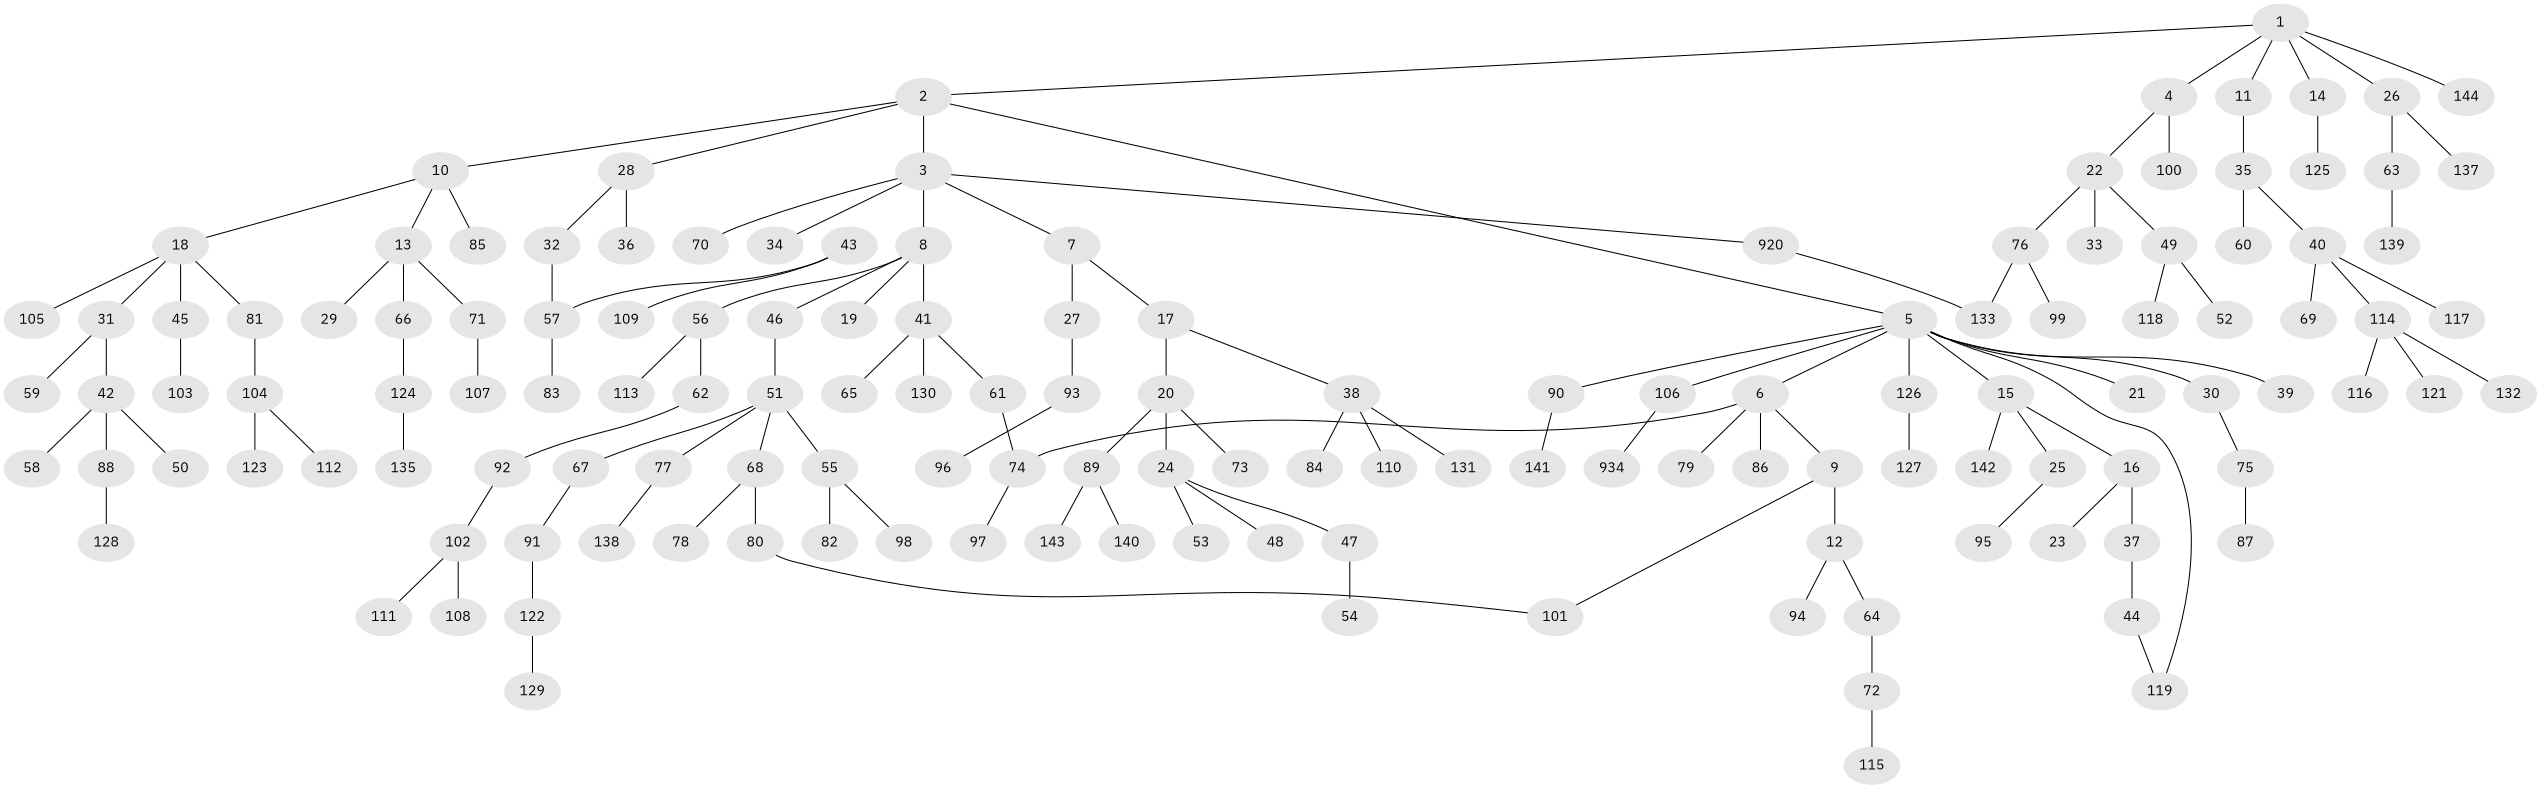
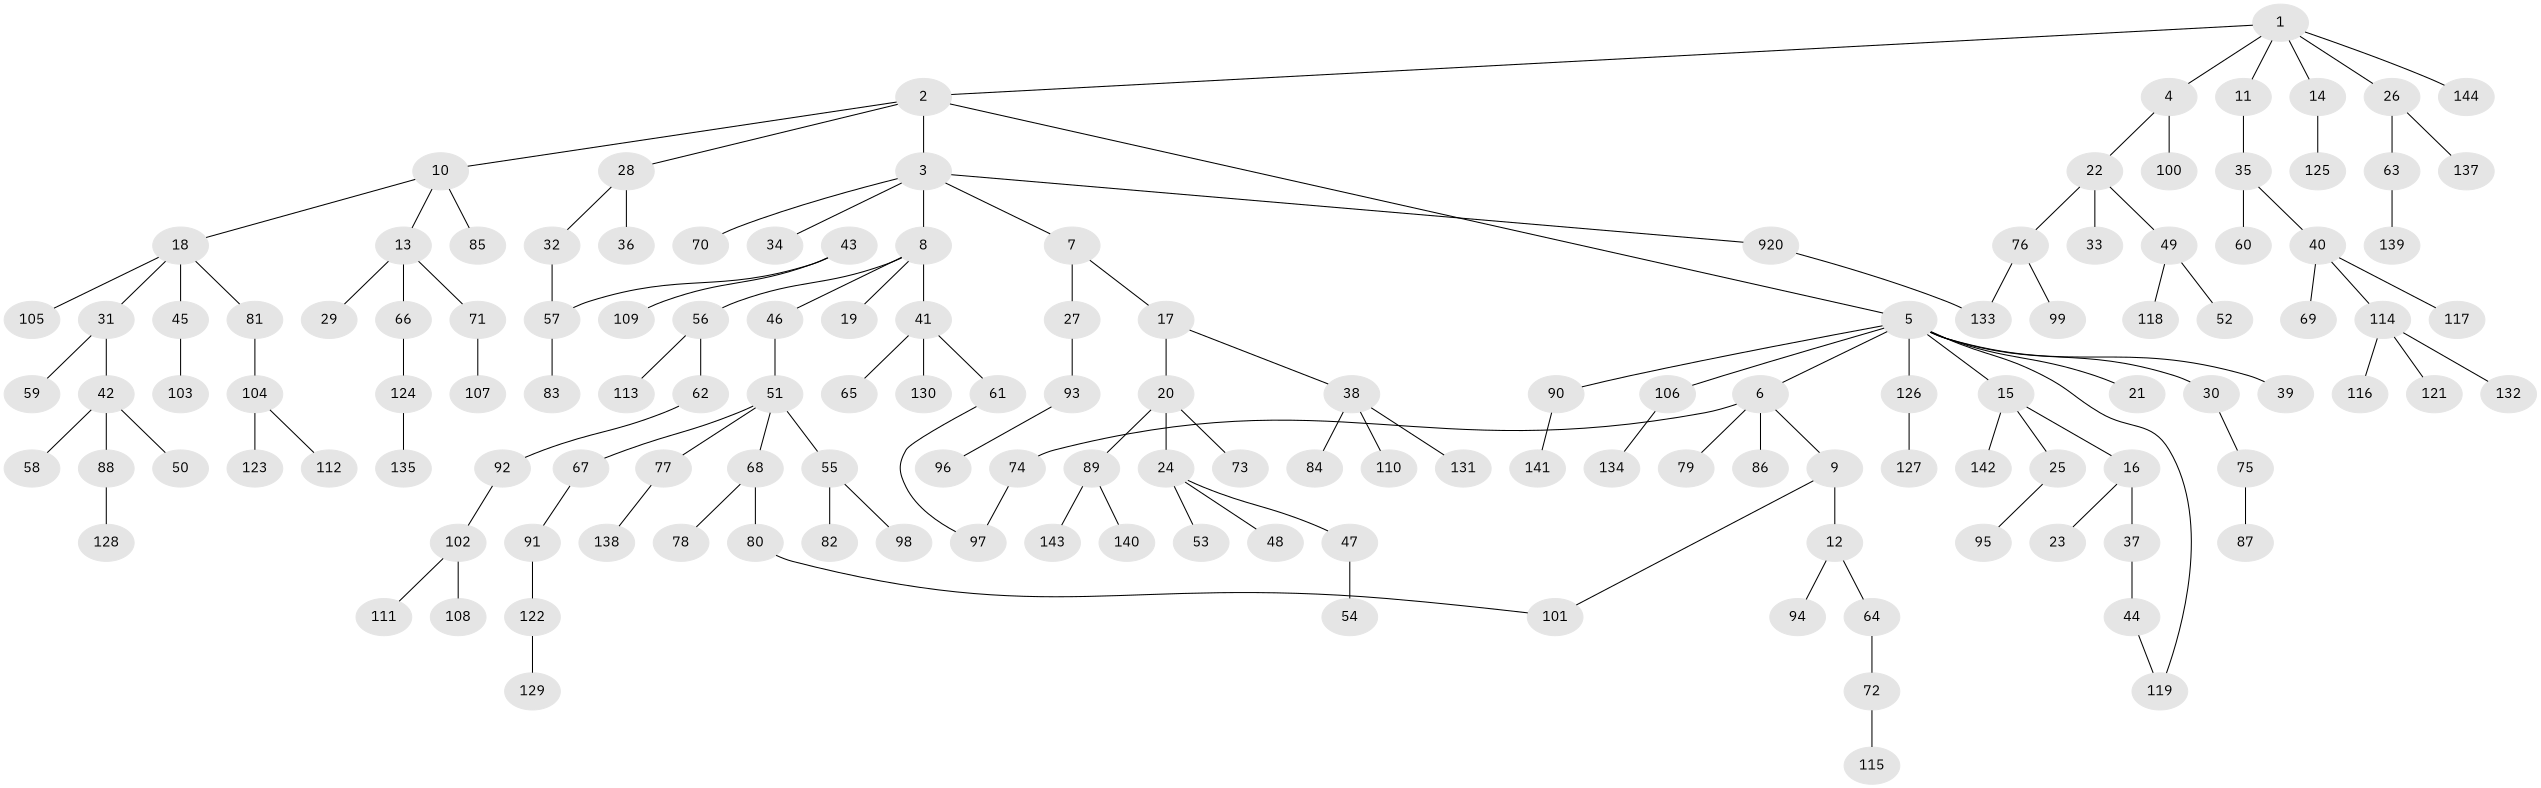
edge "61" -- "74": now "61" -- "97"
node "934": label "934" -> "134"
